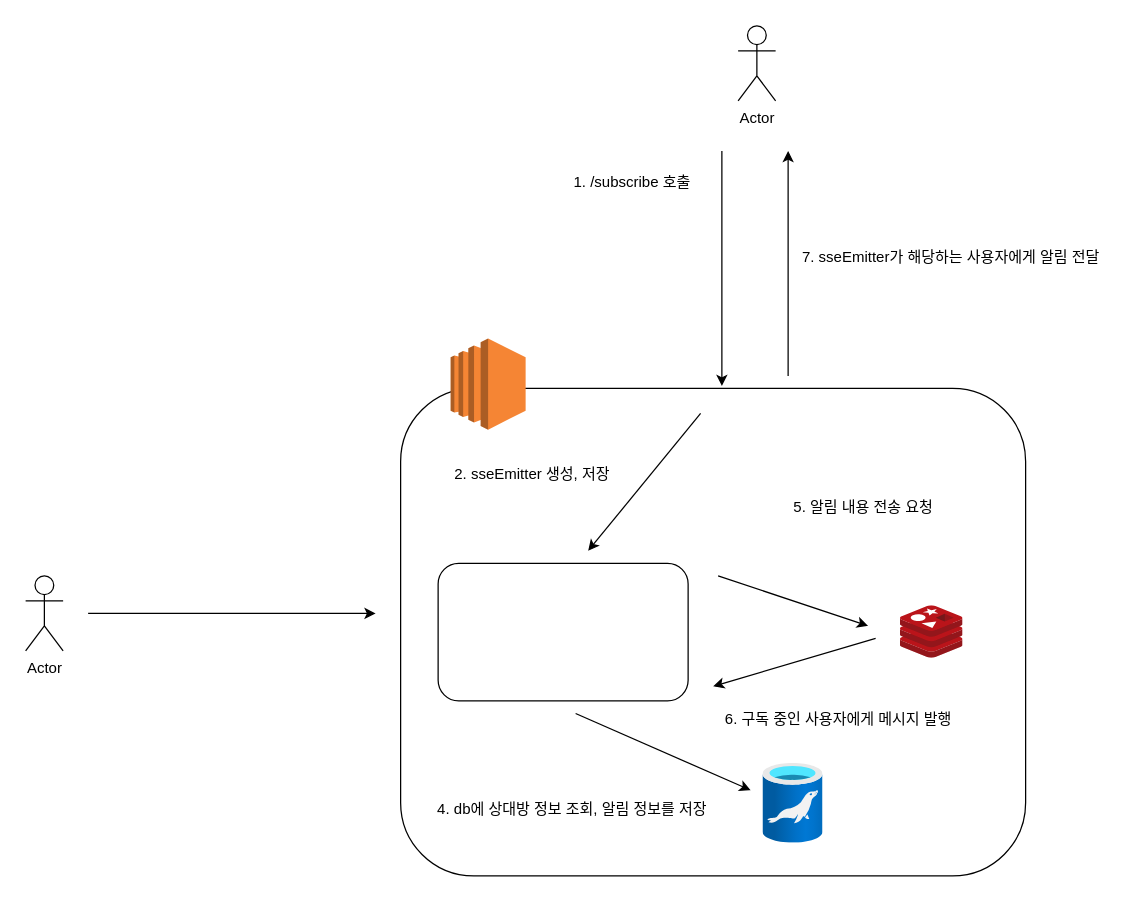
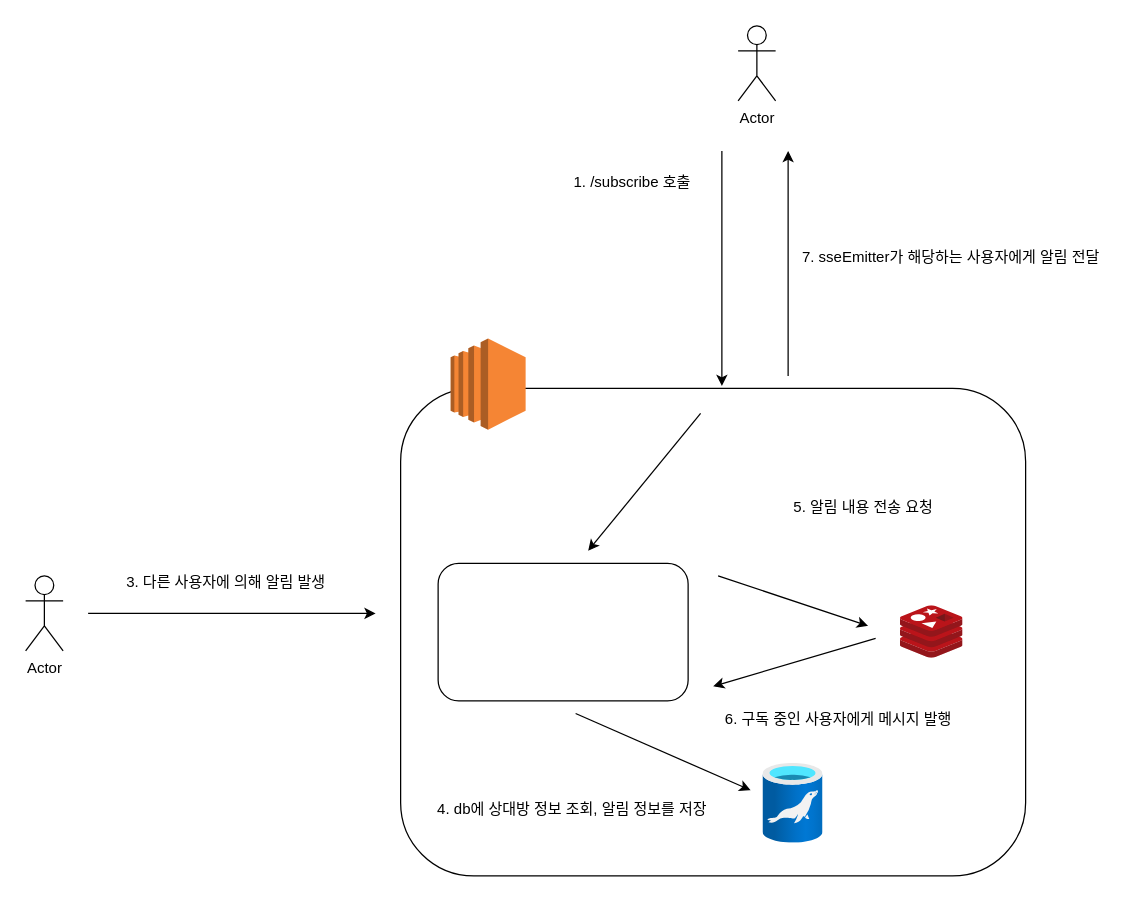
node "2. sseEmitter 생성, 저장": removed
node "3. 다른 사용자에 의해 알림 발생": added
